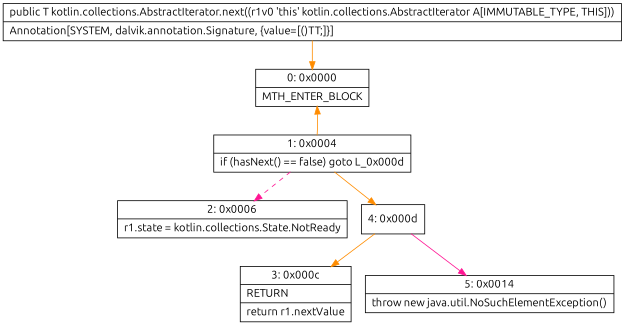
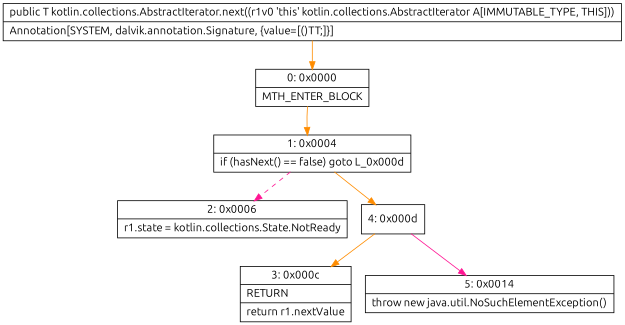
edge "1: 0x0004" -> "0: 0x0000": reversed
